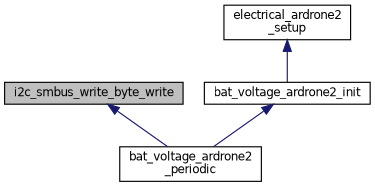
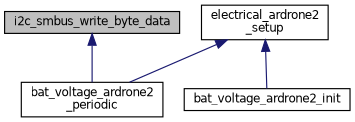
node "i2c_smbus_write_byte_write": label "i2c_smbus_write_byte_write" -> "i2c_smbus_write_byte_data"
edge "bat_voltage_ardrone2 _periodic" -> "bat_voltage_ardrone2_init": now "bat_voltage_ardrone2 _periodic" -> "electrical_ardrone2 _setup"
